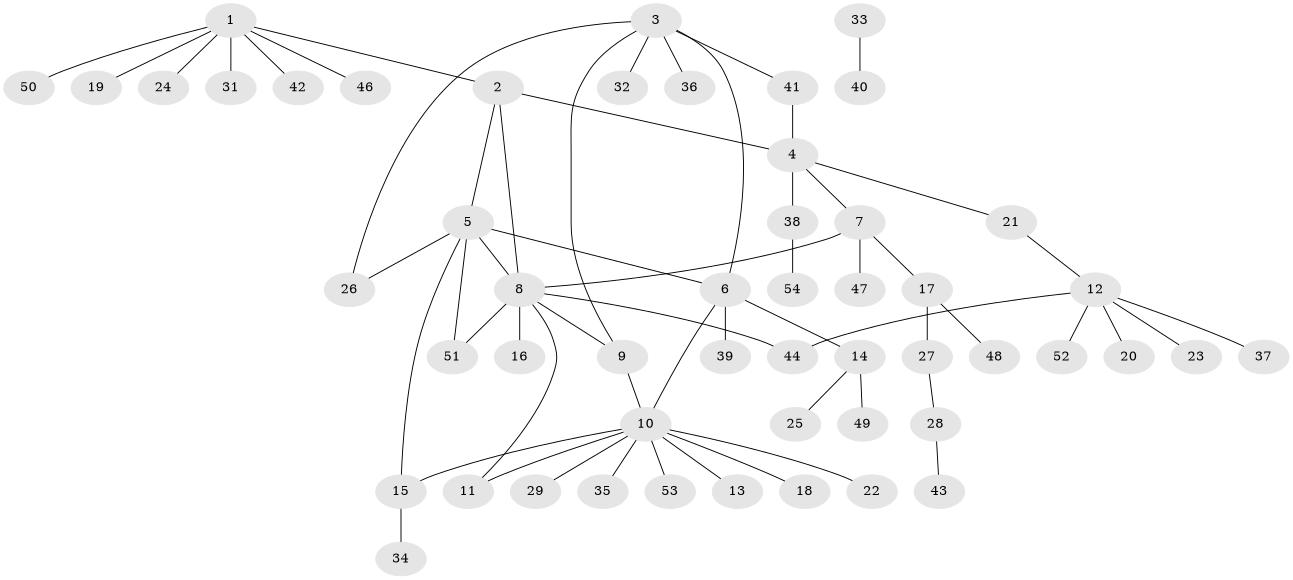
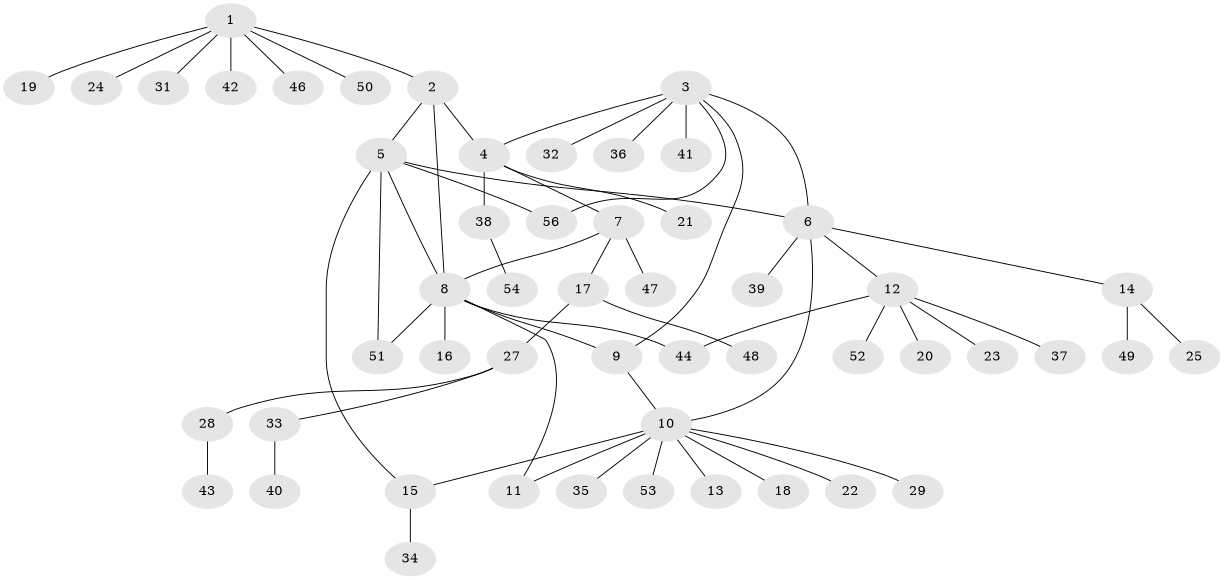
edge "41" -- "4": now "3" -- "4"
edge "21" -- "12": now "6" -- "12"
node "26": label "26" -> "56"
edge "27" -- "33": added
